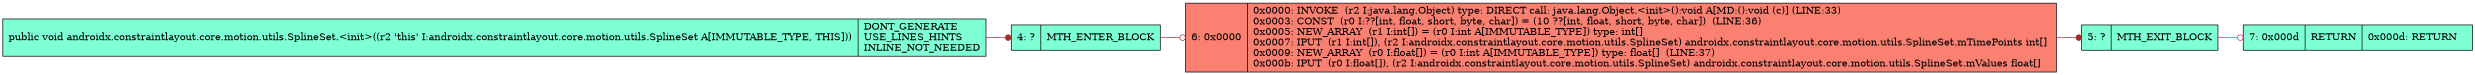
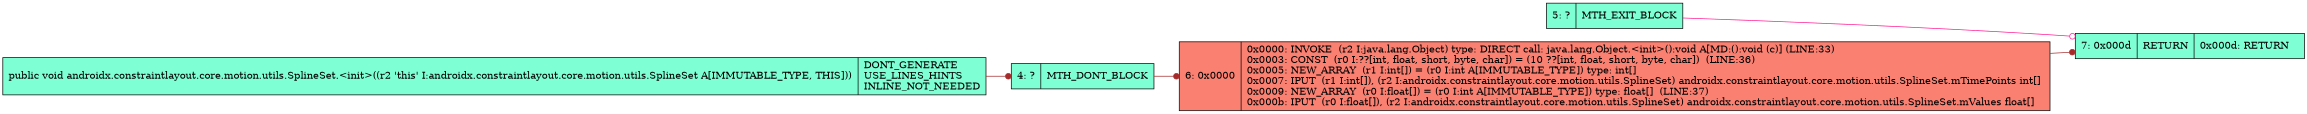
node "4: ?": text "MTH_ENTER_BLOCK" -> "MTH_DONT_BLOCK"
edge "4: ?" -> "6: 0x0000": arrowhead odot -> dot
edge "6: 0x0000" -> "5: ?": now "6: 0x0000" -> "7: 0x000d"
